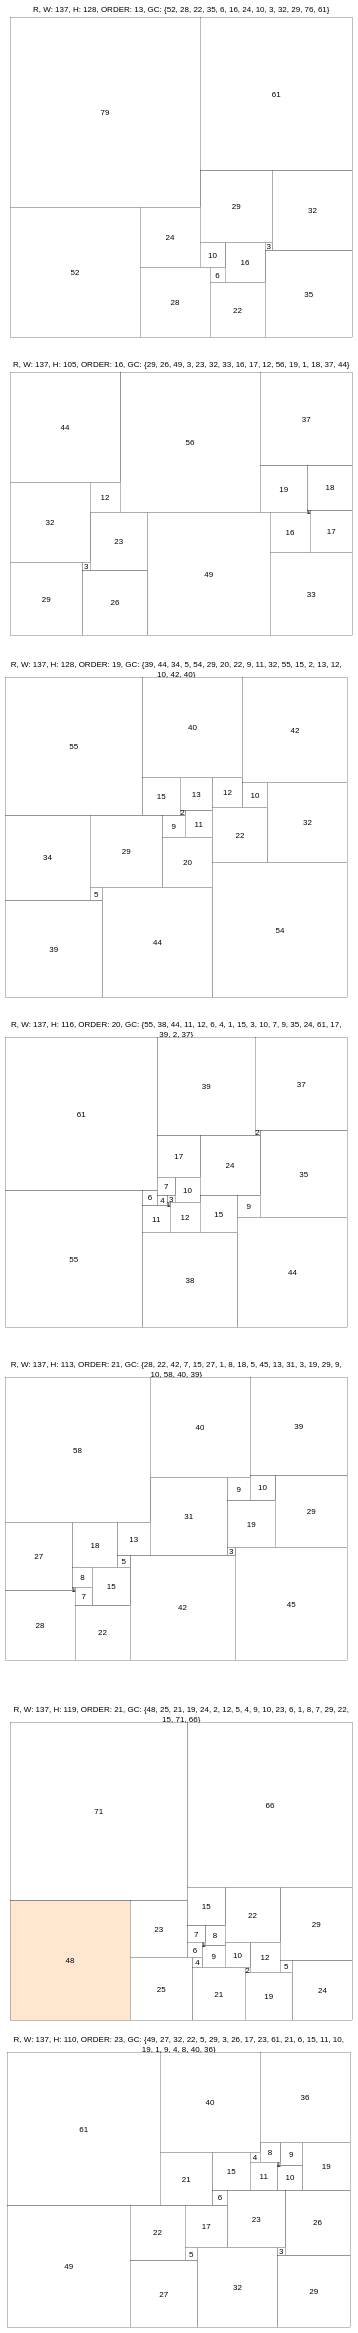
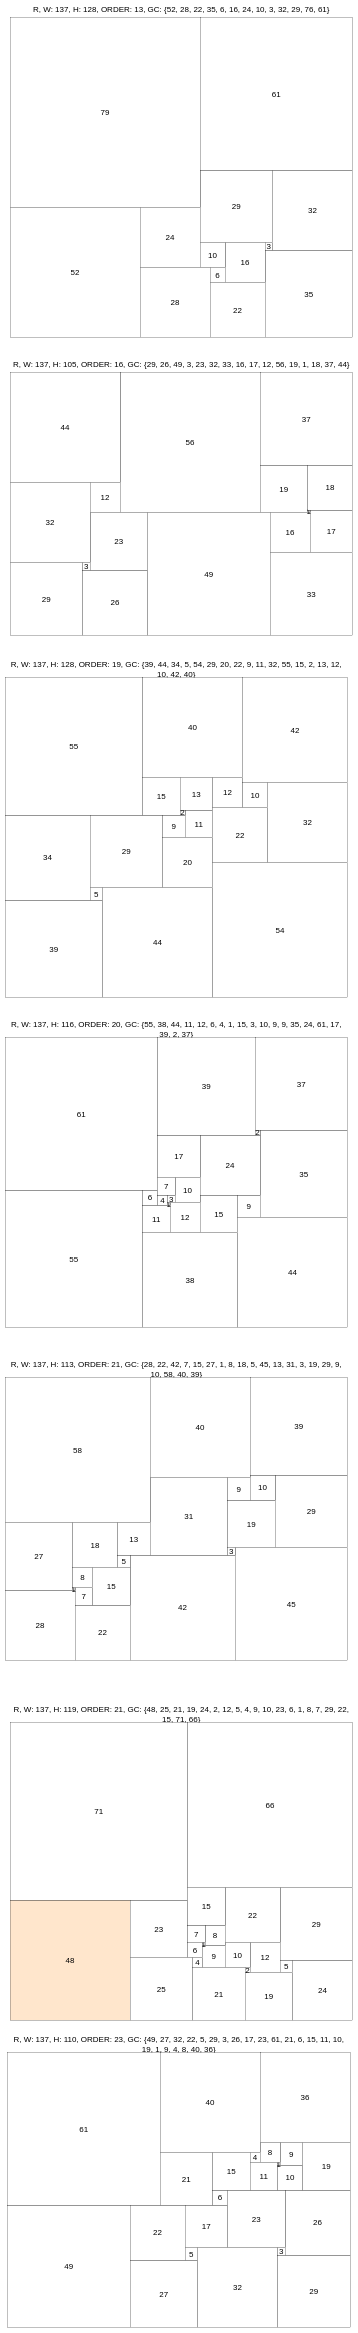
node "R, W: 137, H: 116, ORDER: 20, GC: {55, 38, 44, 11, 12, 6, 4, 1, 15, 3, 10, 7, 9, 35, 24, 61, 17, 39, 2, 37}": label "R, W: 137, H: 116, ORDER: 20, GC: {55, 38, 44, 11, 12, 6, 4, 1, 15, 3, 10, 7, 9, 35, 24, 61, 17, 39, 2, 37}" -> "R, W: 137, H: 116, ORDER: 20, GC: {55, 38, 44, 11, 12, 6, 4, 1, 15, 3, 10, 9, 9, 35, 24, 61, 17, 39, 2, 37}"
